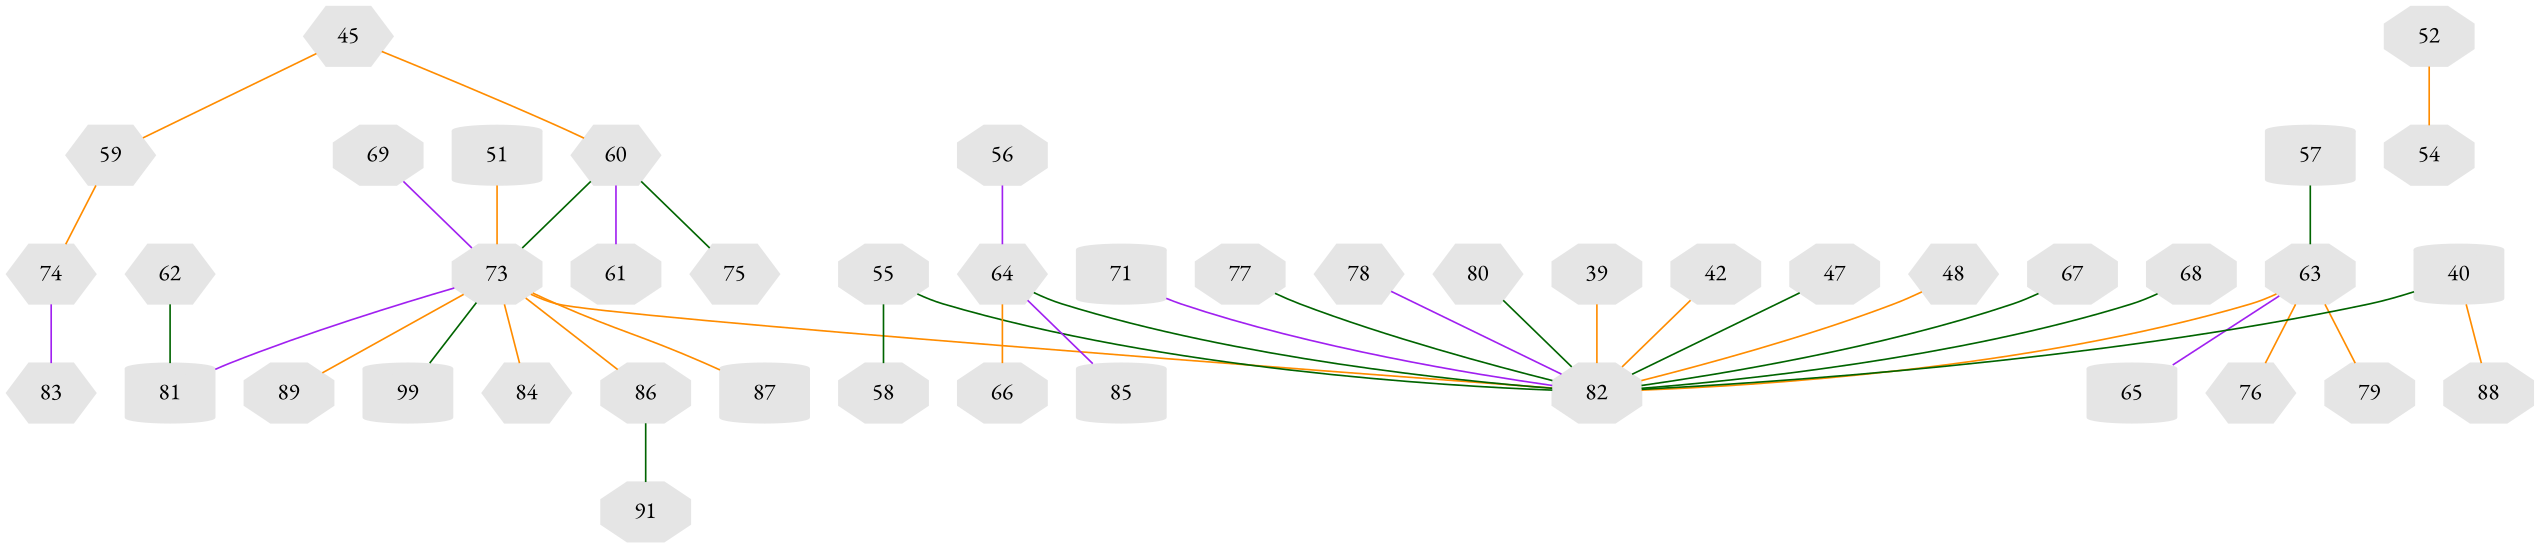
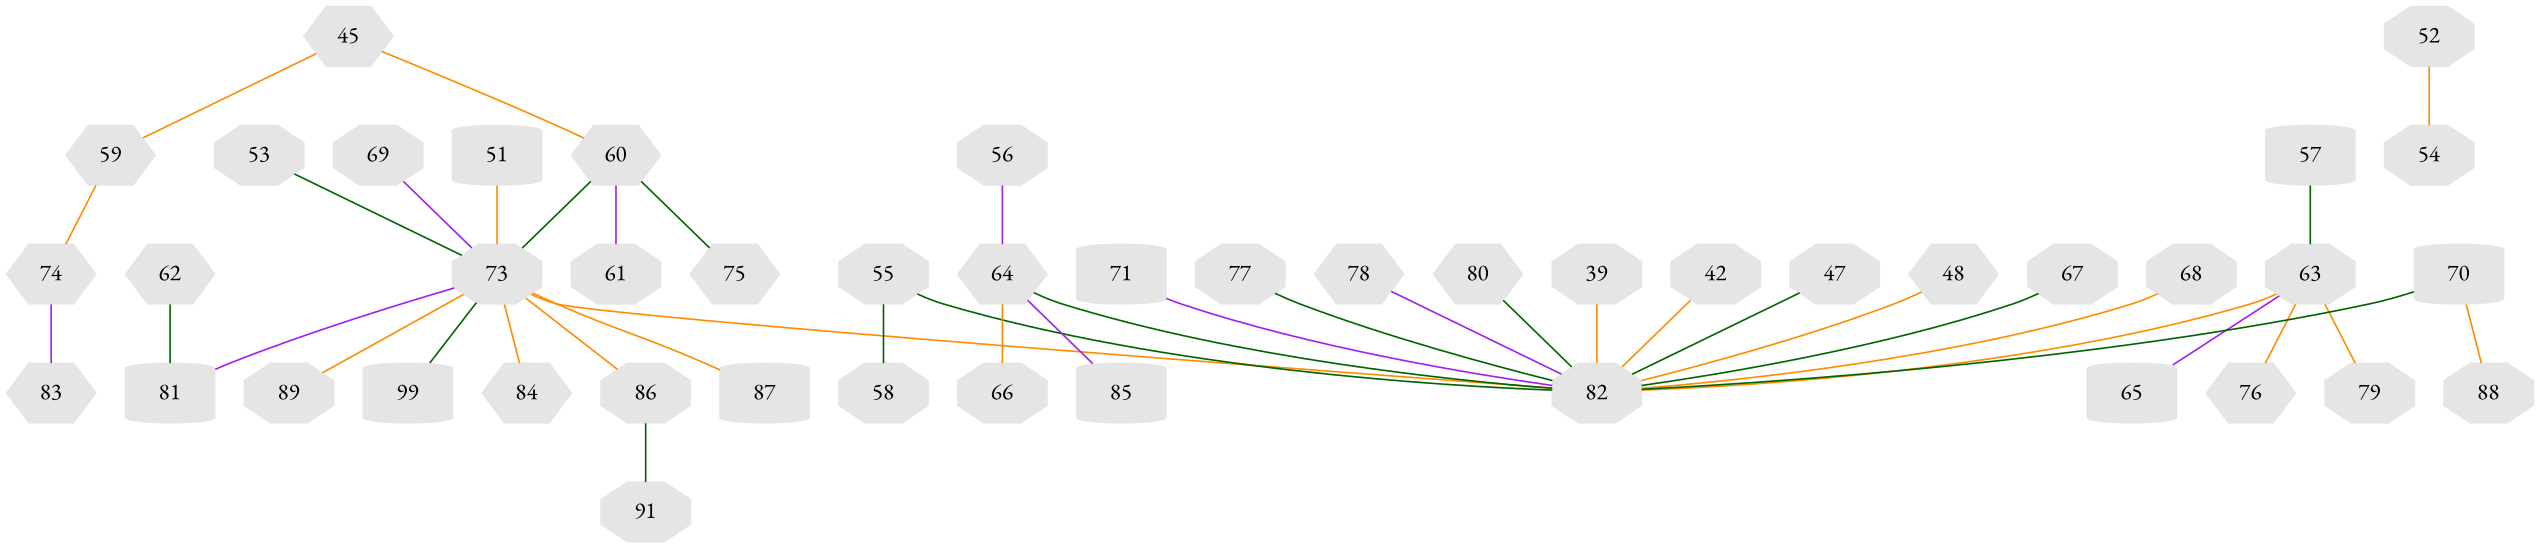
node "53": added
node "40": label "40" -> "70"
edge "68" -- "82": color darkgreen -> darkorange
